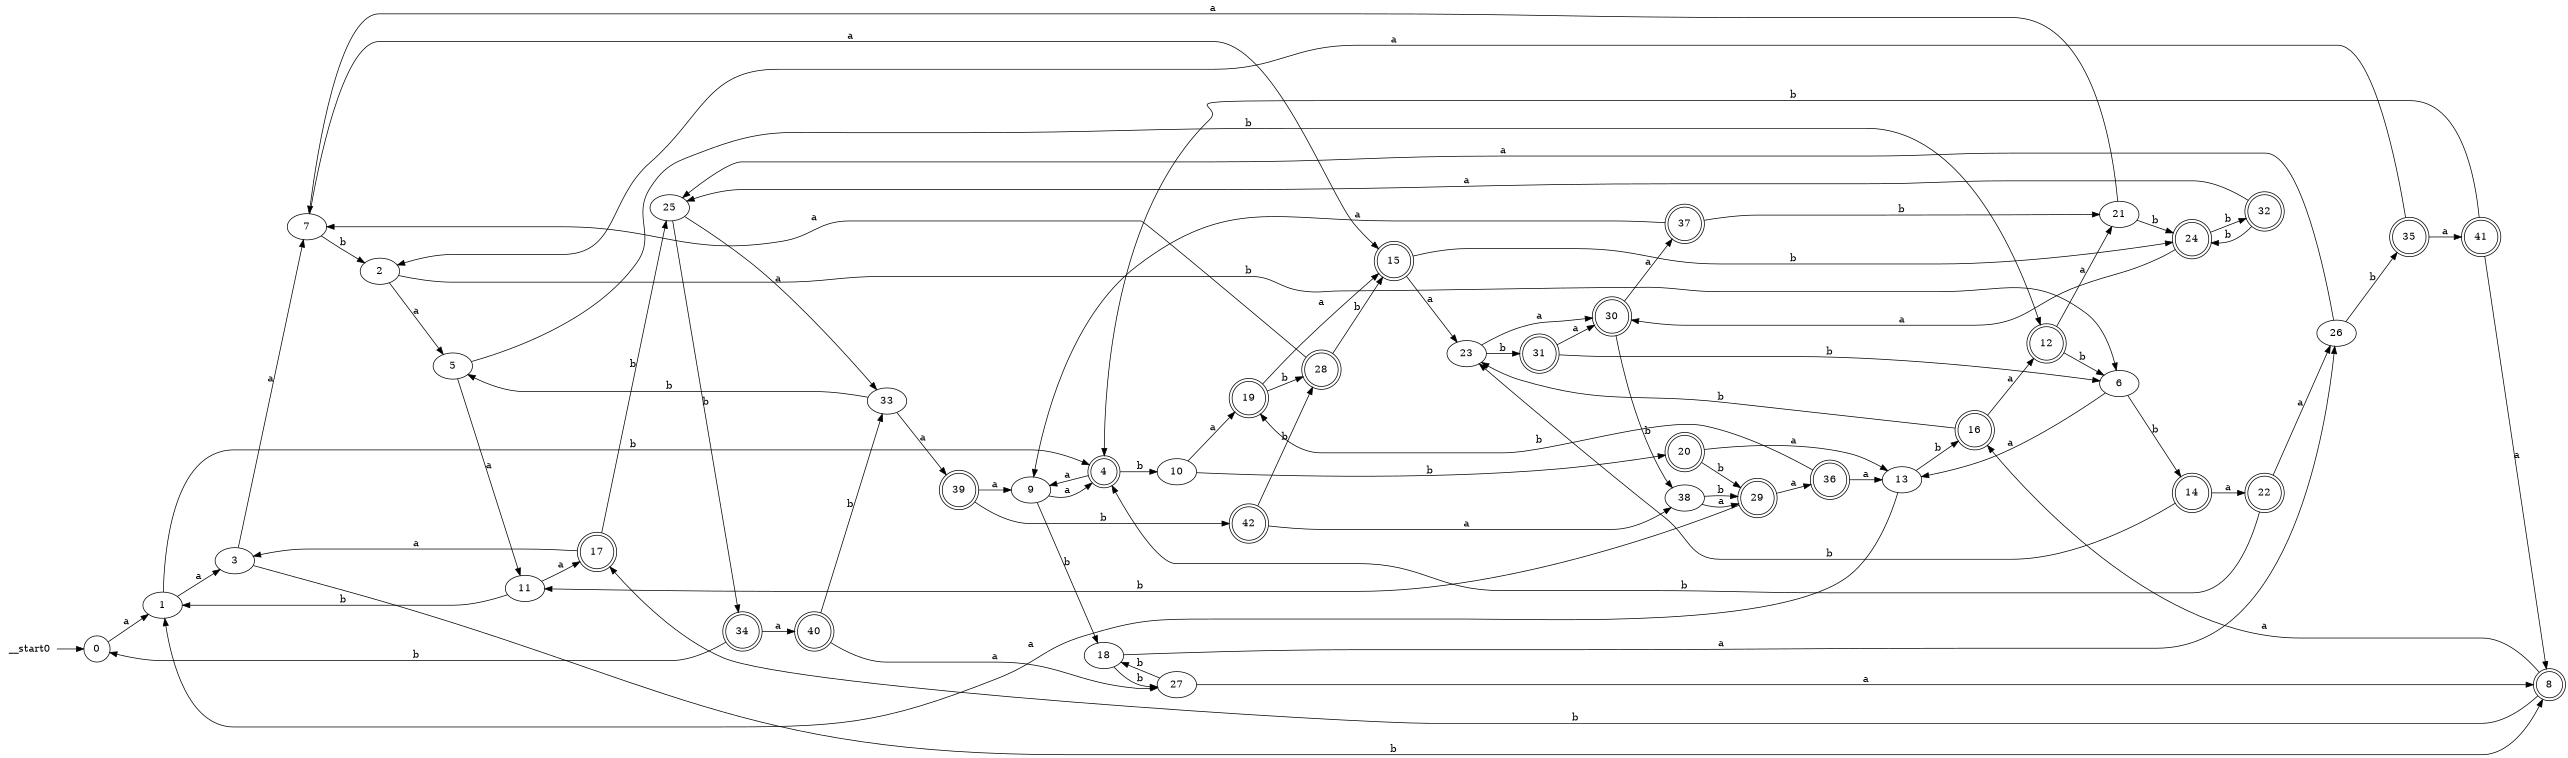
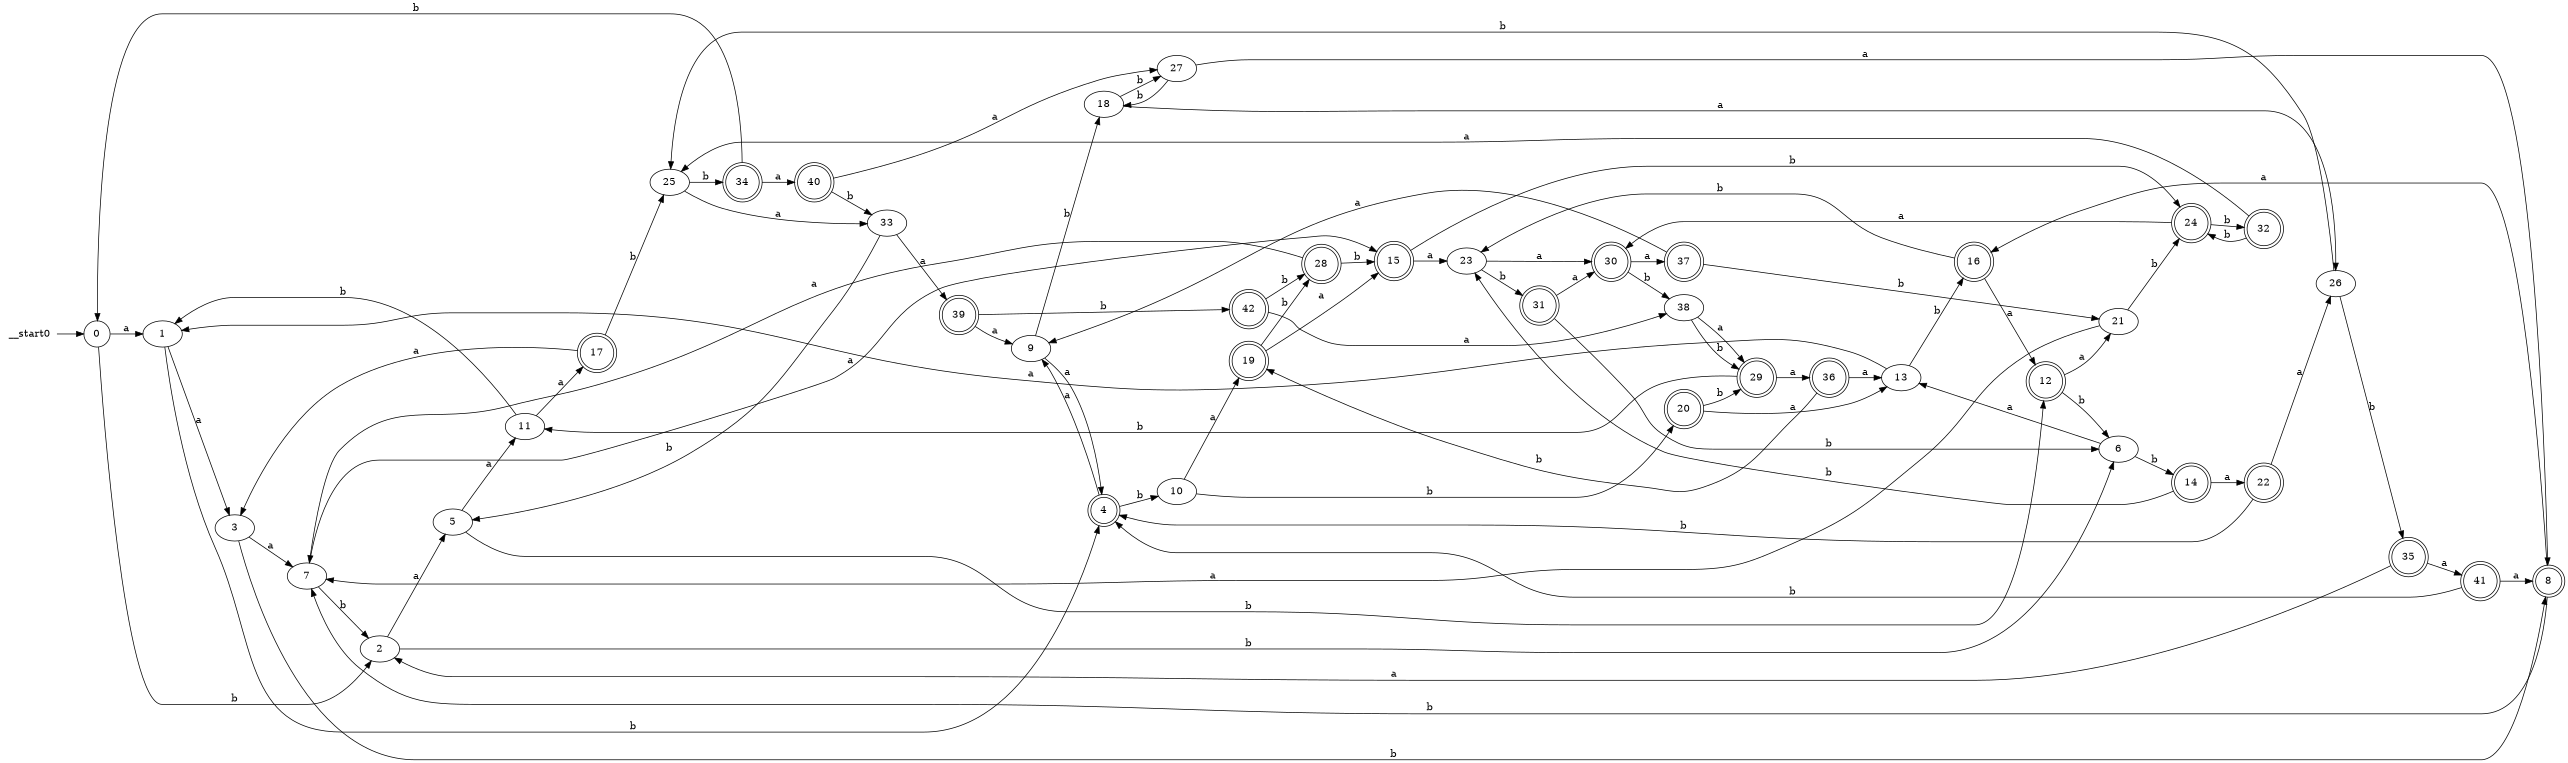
edge "26" -> "25": label "a" -> "b"
edge "0" -> "2": added, label "b"
edge "8" -> "17": now "8" -> "7"
